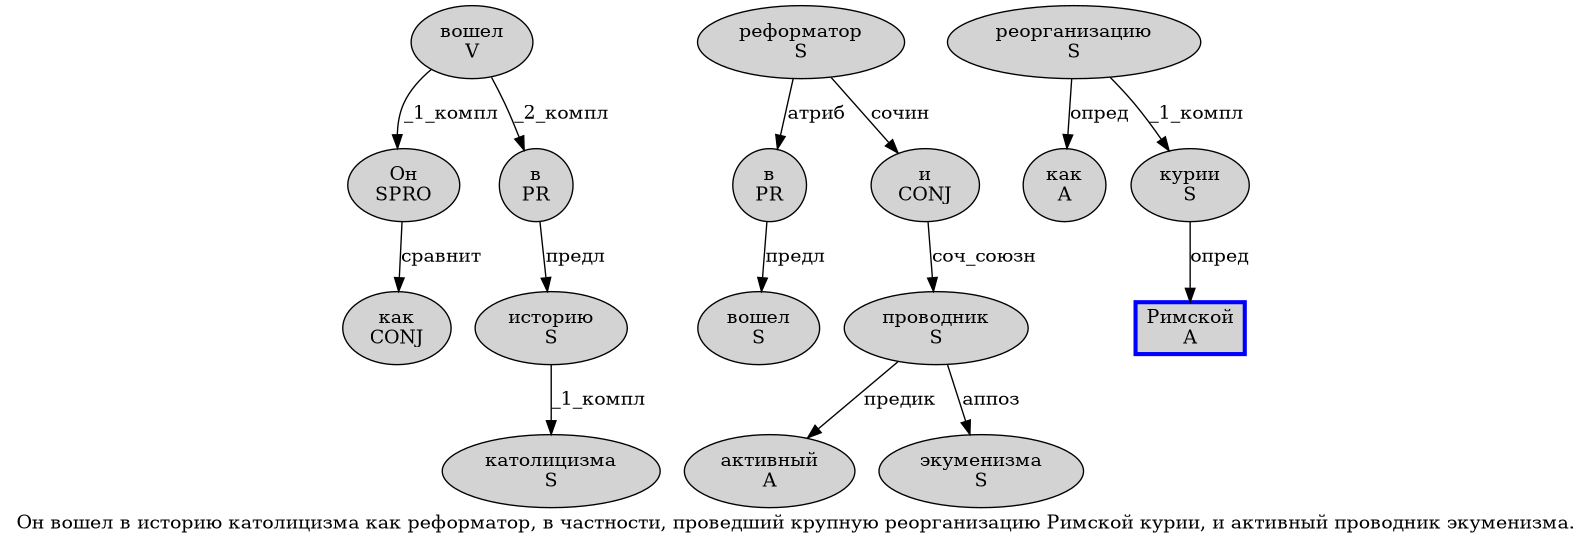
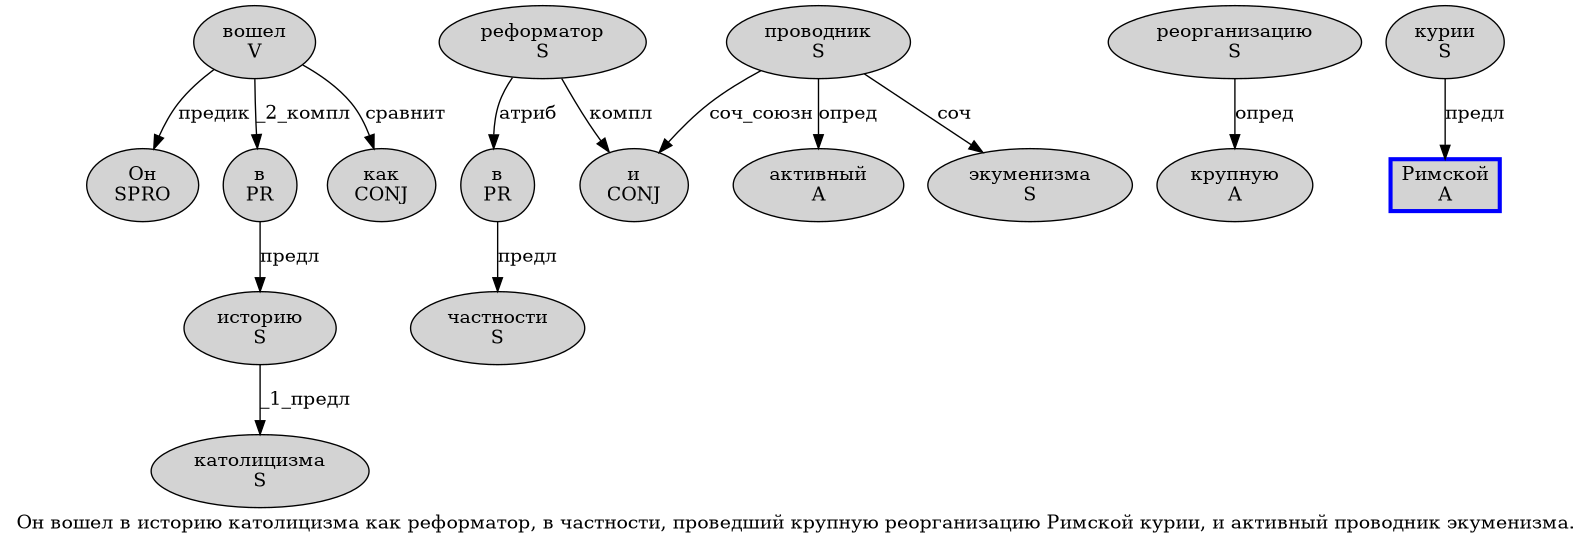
edge "реорганизацию S" -> "курии S": removed, label "_1_компл"
edge "вошел V" -> "Он SPRO": label "_1_компл" -> "предик"
edge "реформатор S" -> "и CONJ": label "сочин" -> "компл"
node "как A": label "как A" -> "крупную A"
edge "Он SPRO" -> "как CONJ": now "вошел V" -> "как CONJ"
edge "и CONJ" -> "проводник S": reversed
edge "курии S" -> "Римской A": label "опред" -> "предл"
node "вошел S": label "вошел S" -> "частности S"
edge "историю S" -> "католицизма S": label "_1_компл" -> "_1_предл"
edge "проводник S" -> "активный A": label "предик" -> "опред"
edge "проводник S" -> "экуменизма S": label "аппоз" -> "соч"
